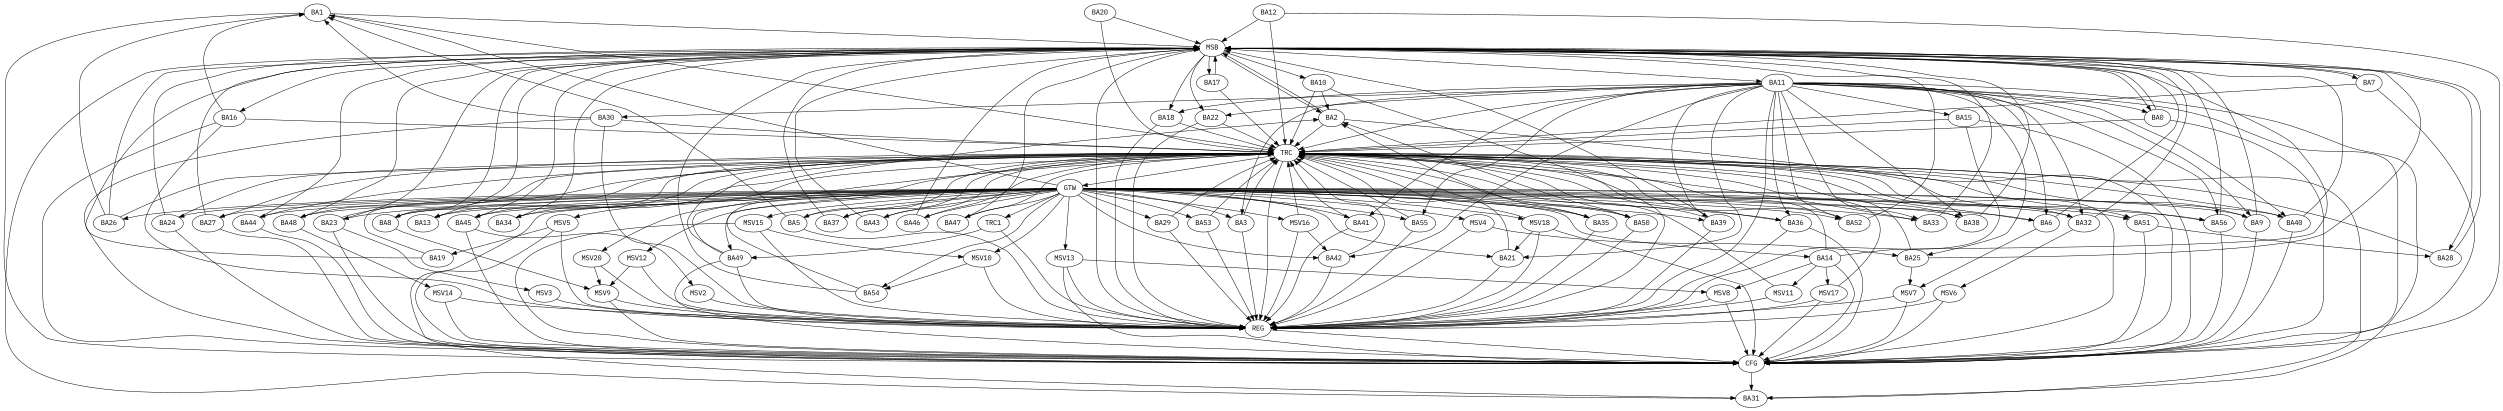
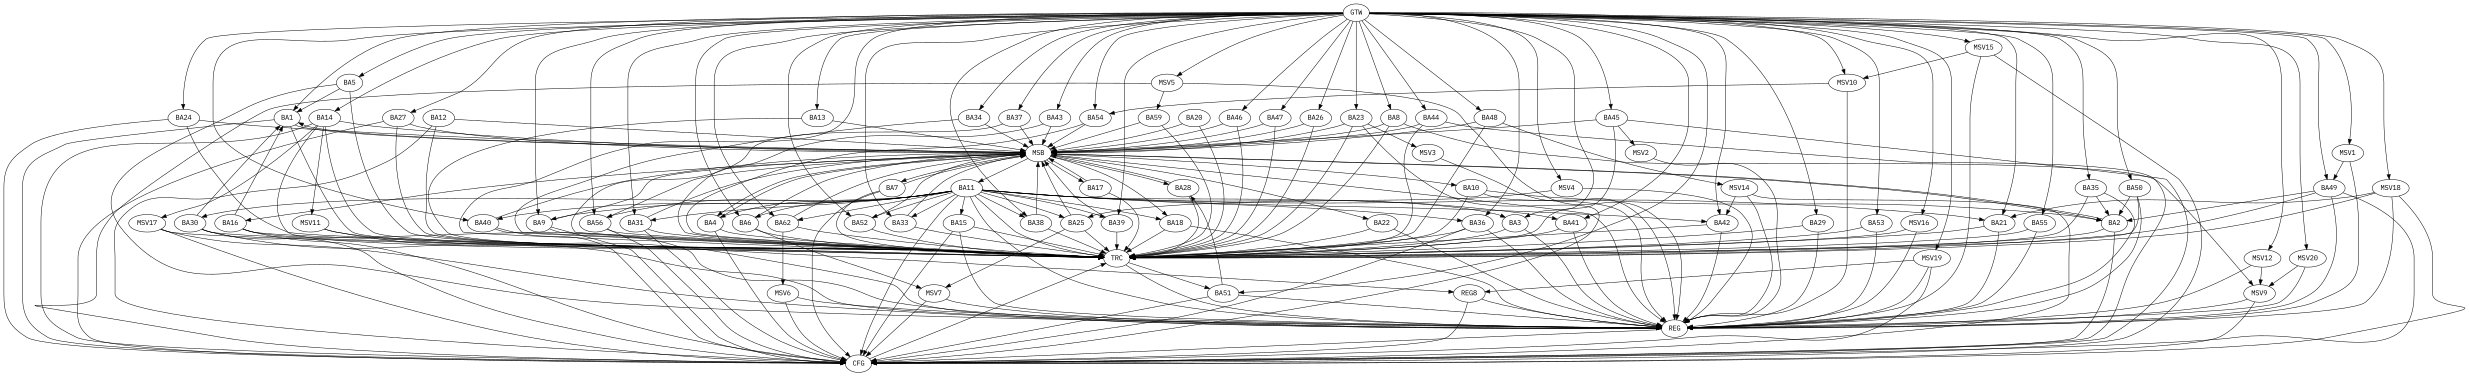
edge "BA26" -> "BA1": now "MSB" -> "BA1"
edge "BA11" -> "BA22": removed
edge "BA11" -> "BA55": removed
node "BA0": label "BA0" -> "BA4"
edge "TRC" -> "GTW": reversed
node "TRC1": label "TRC1" -> "MSV1"
node "BA32": label "BA32" -> "BA62"
edge "MSV16" -> "BA42": now "MSV14" -> "BA42"
node "BA19": label "BA19" -> "BA59"
node "MSV13": label "MSV13" -> "MSV19"
node "MSV8": label "MSV8" -> "REG8"
edge "BA39" -> "REG": now "BA51" -> "REG"
edge "CFG" -> "BA31": reversed
